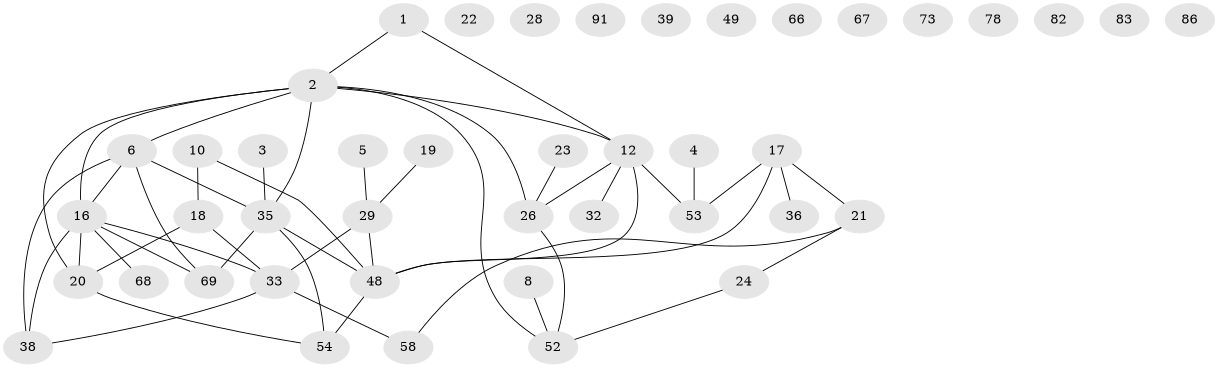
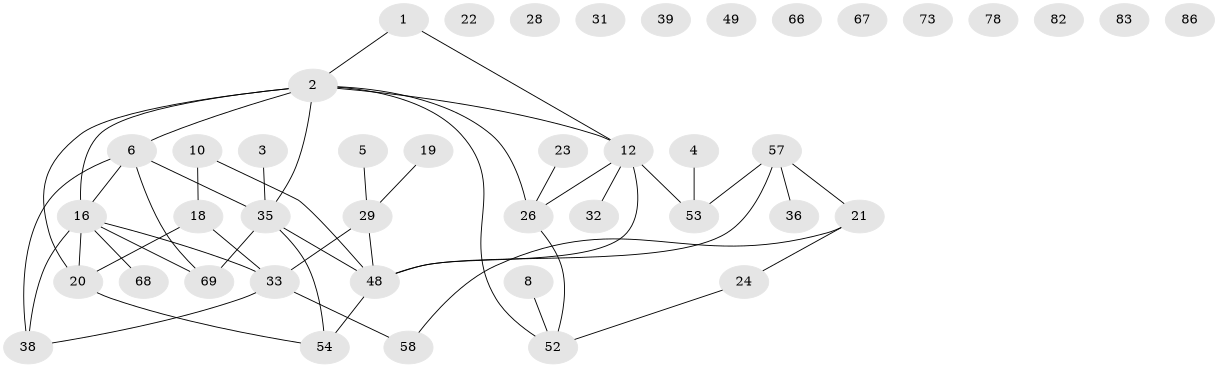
node "91": label "91" -> "31"
node "17": label "17" -> "57"
